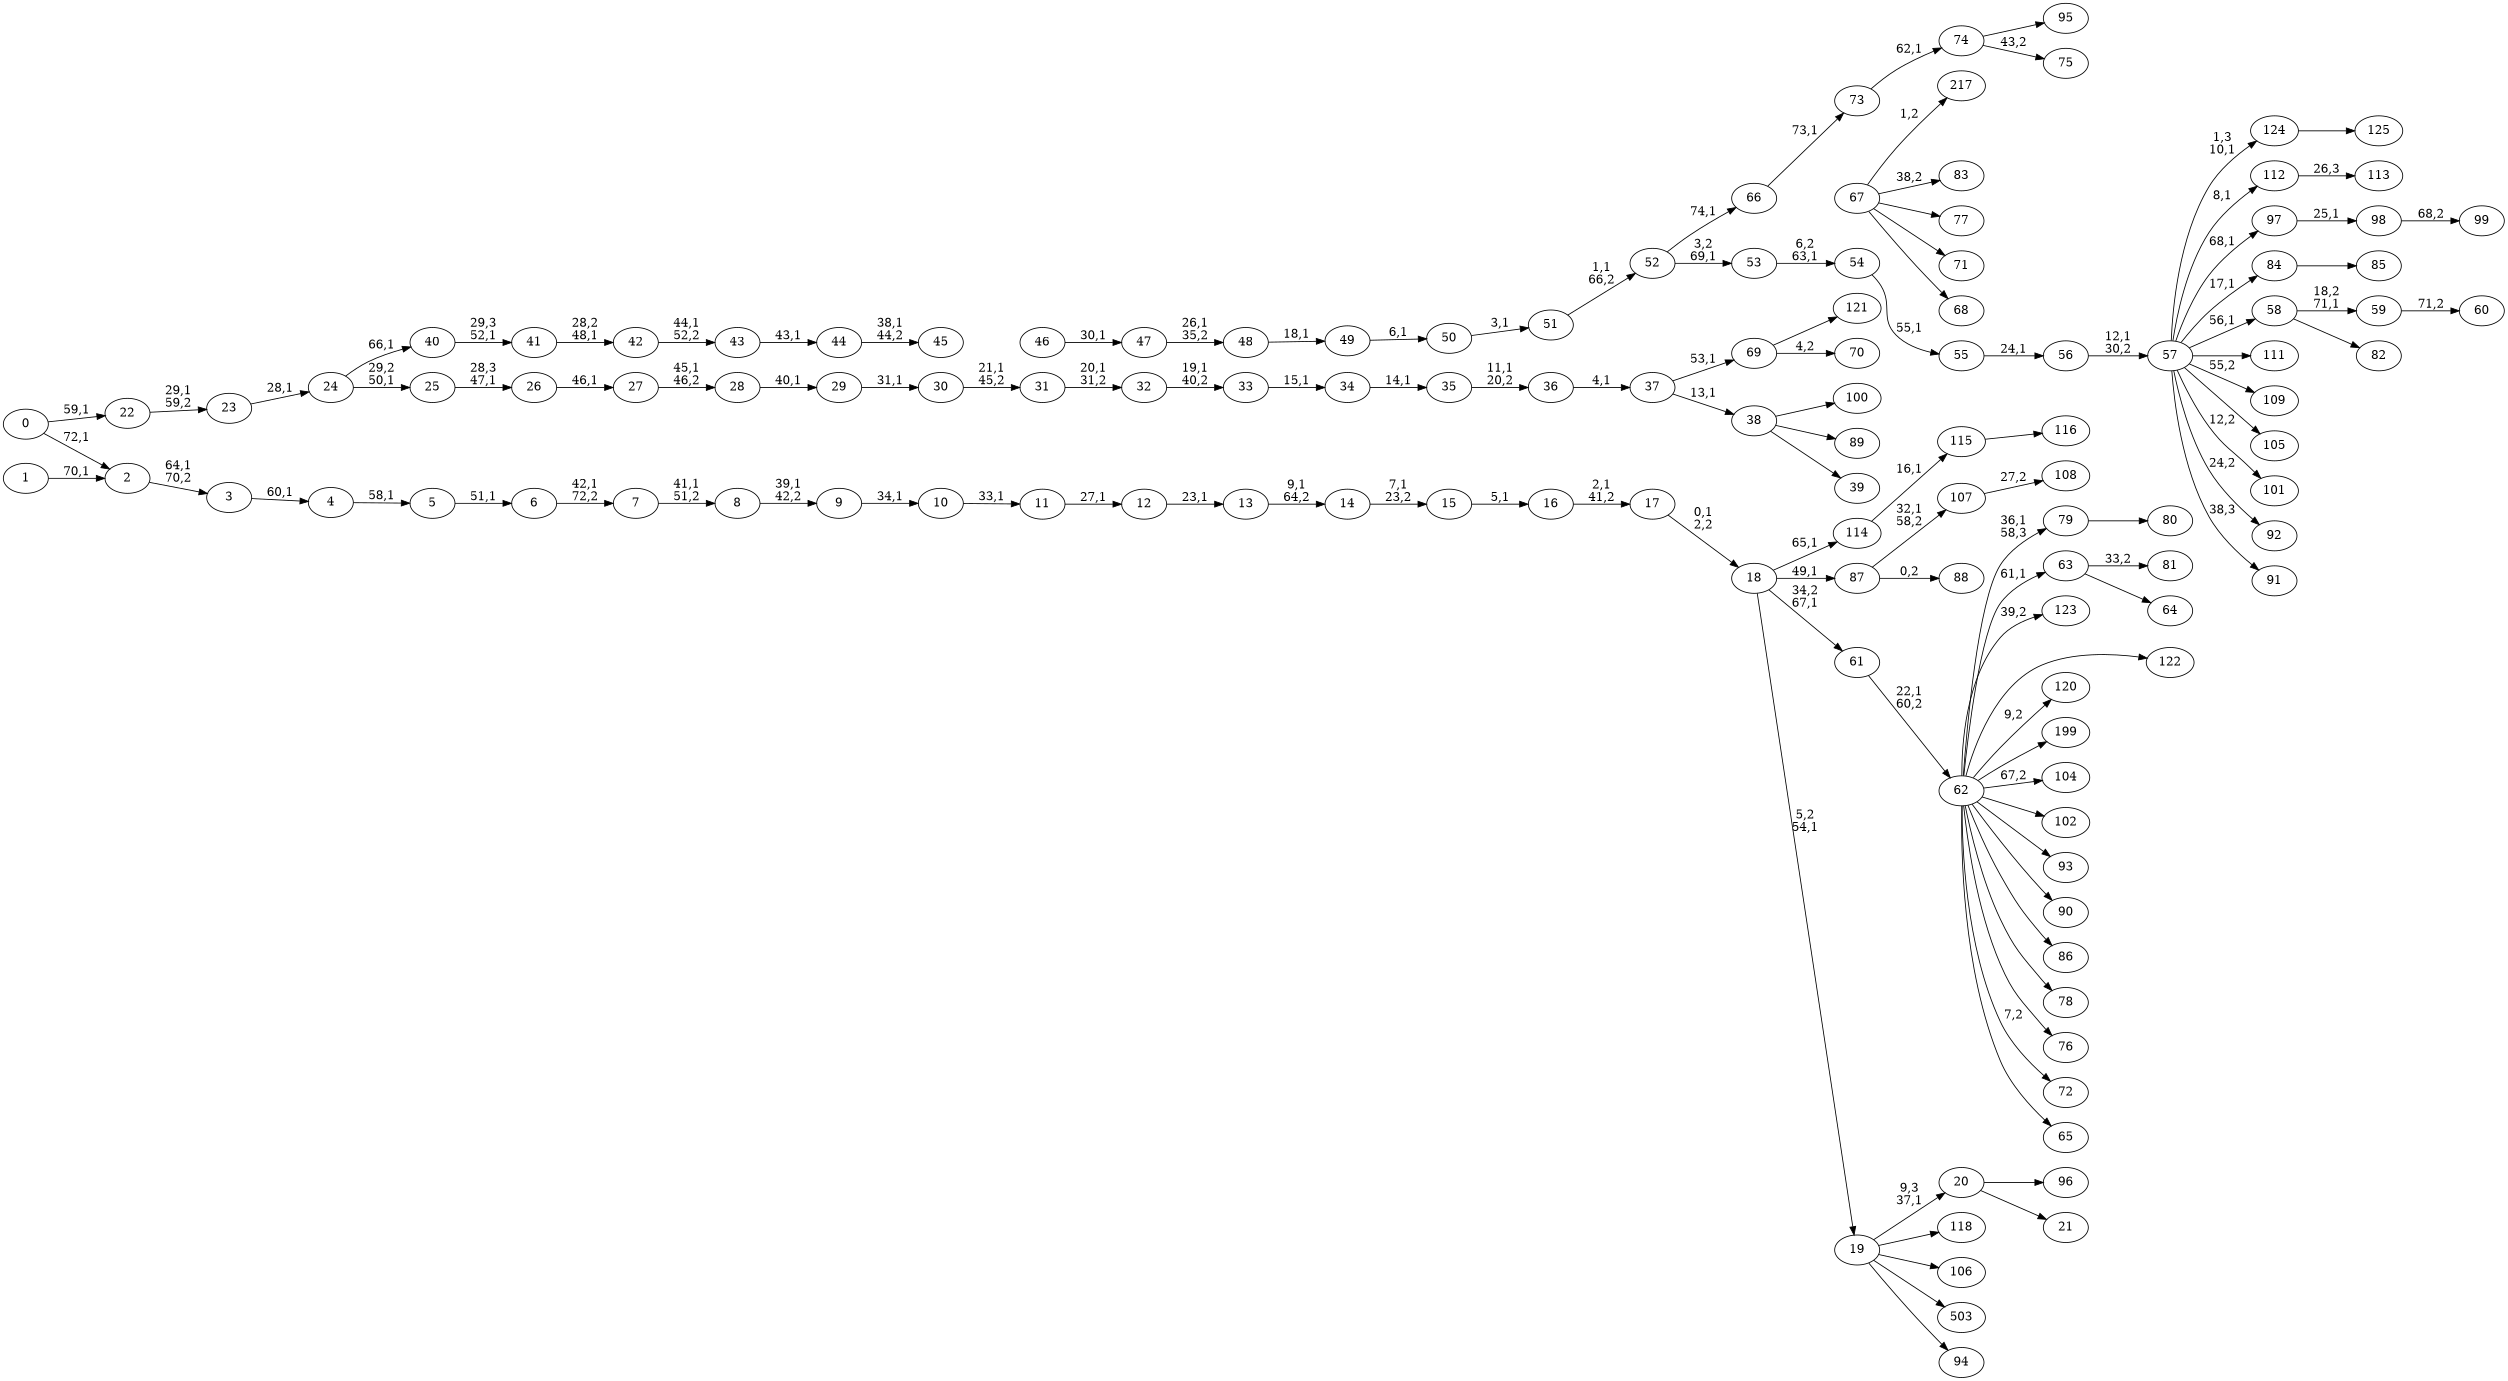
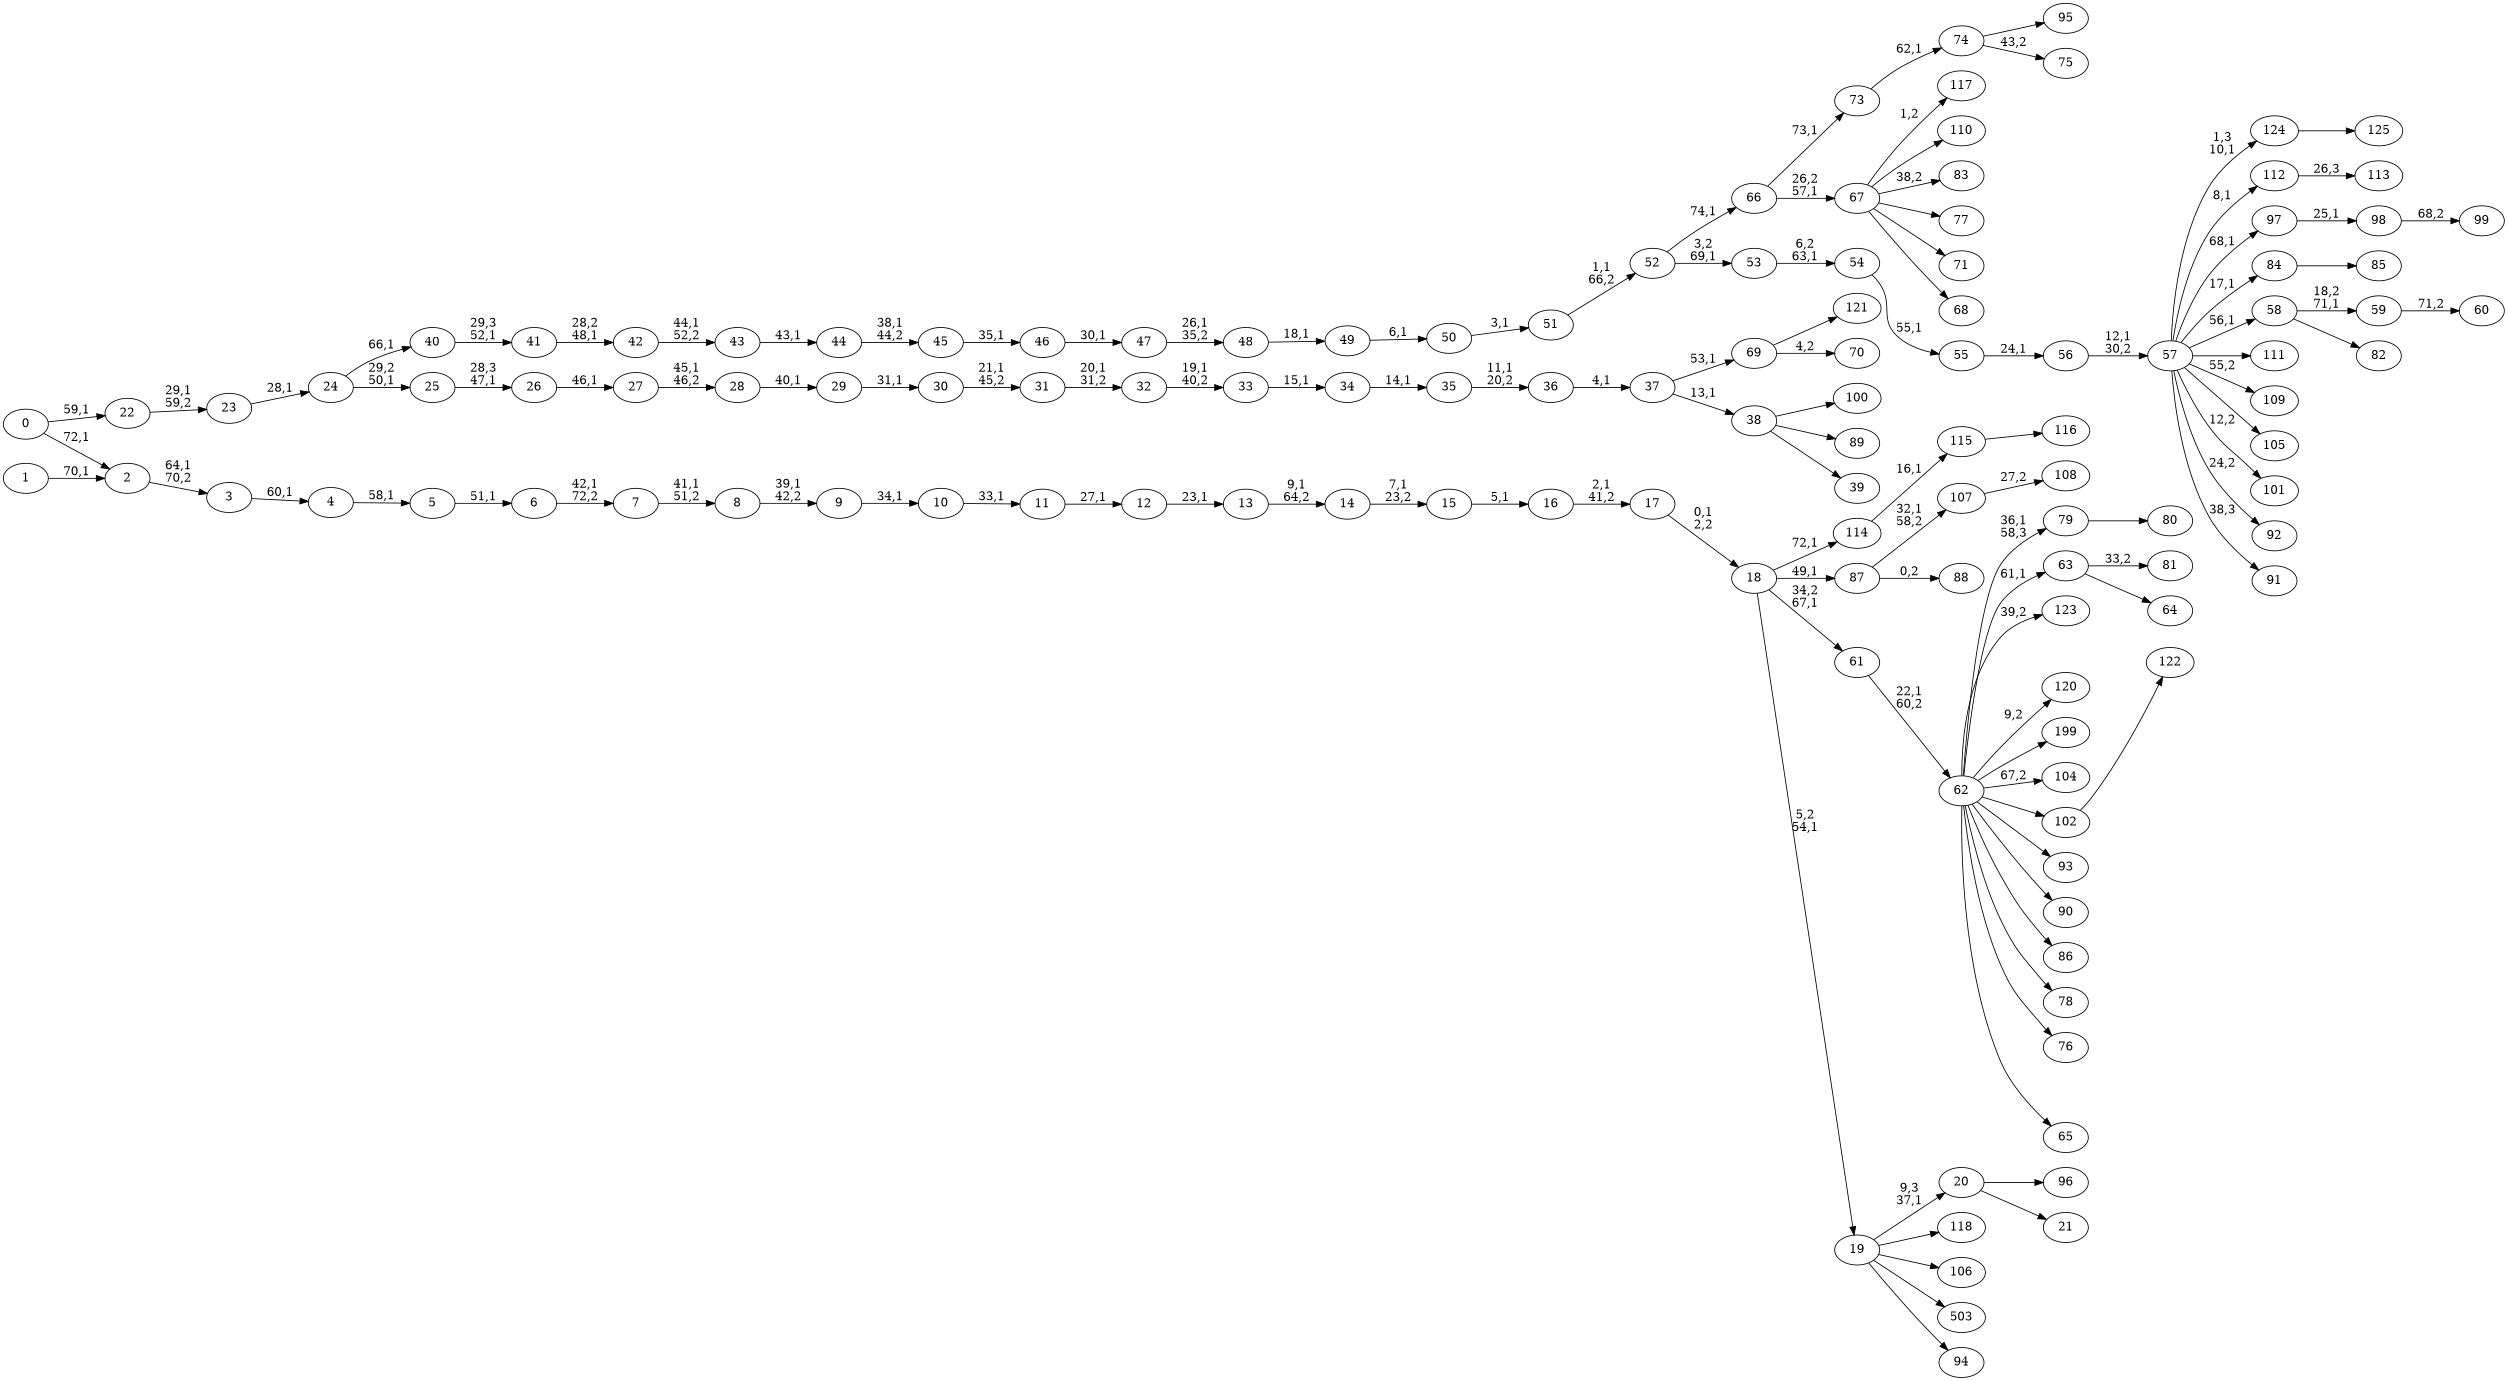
node "217": label "217" -> "117"
node "110": added
edge "66" -> "67": added, label "26,2 57,1"
edge "45" -> "46": added, label "35,1"
edge "18" -> "114": label "65,1" -> "72,1"
edge "62" -> "122": now "102" -> "122"
node "72": removed
